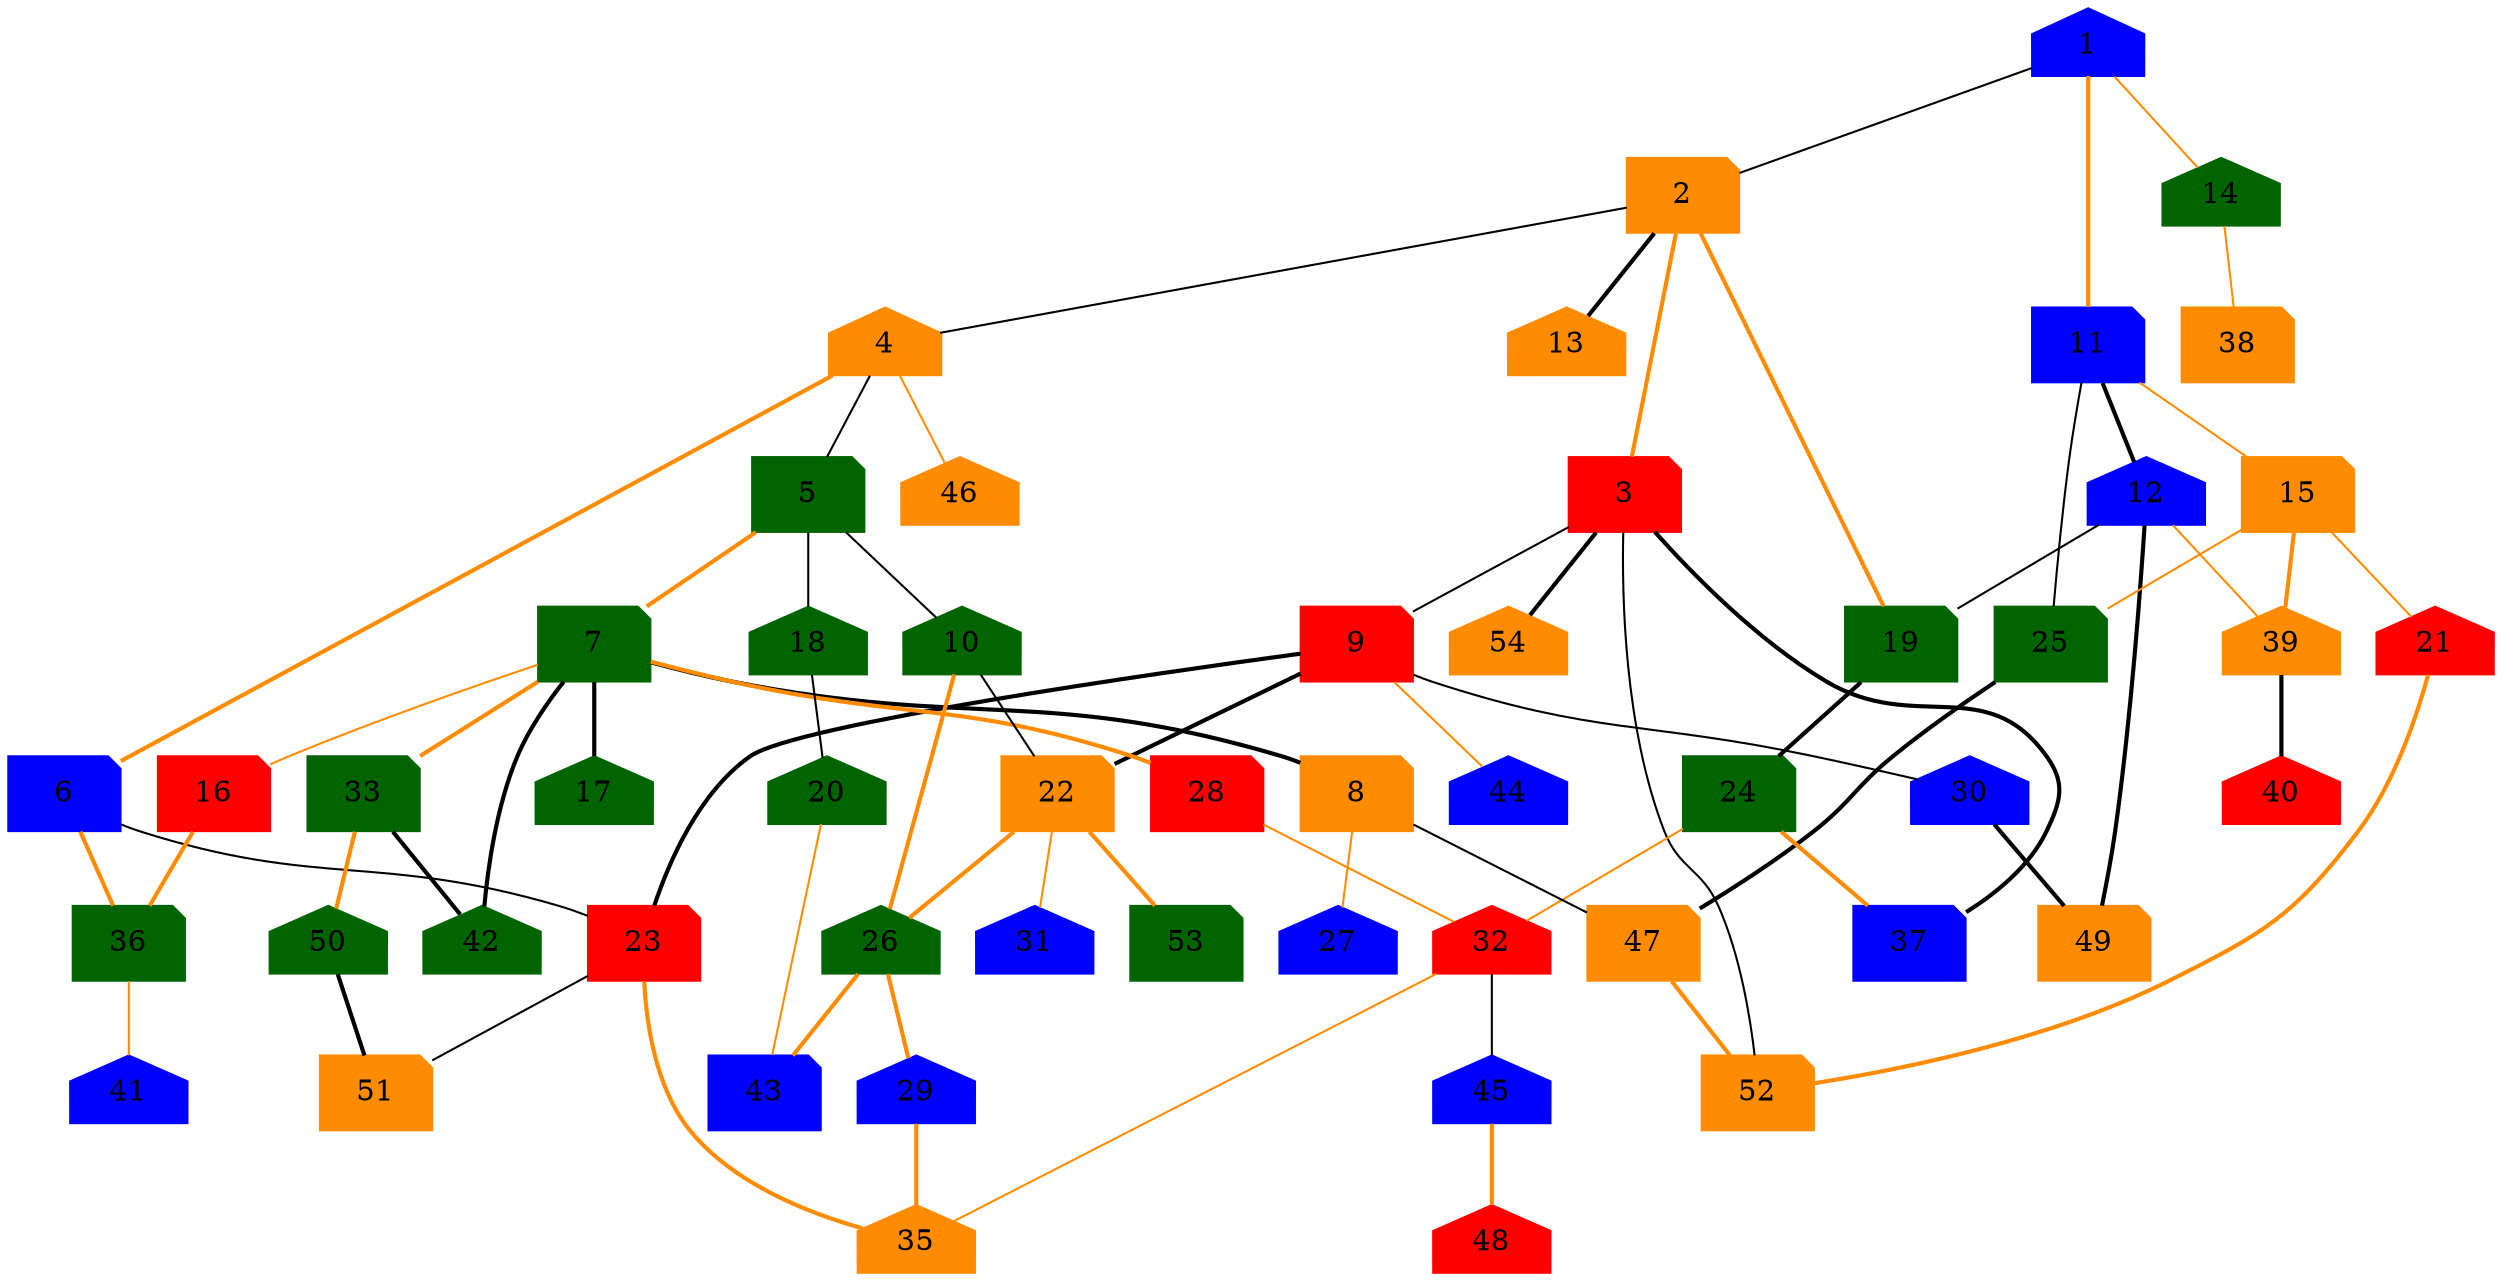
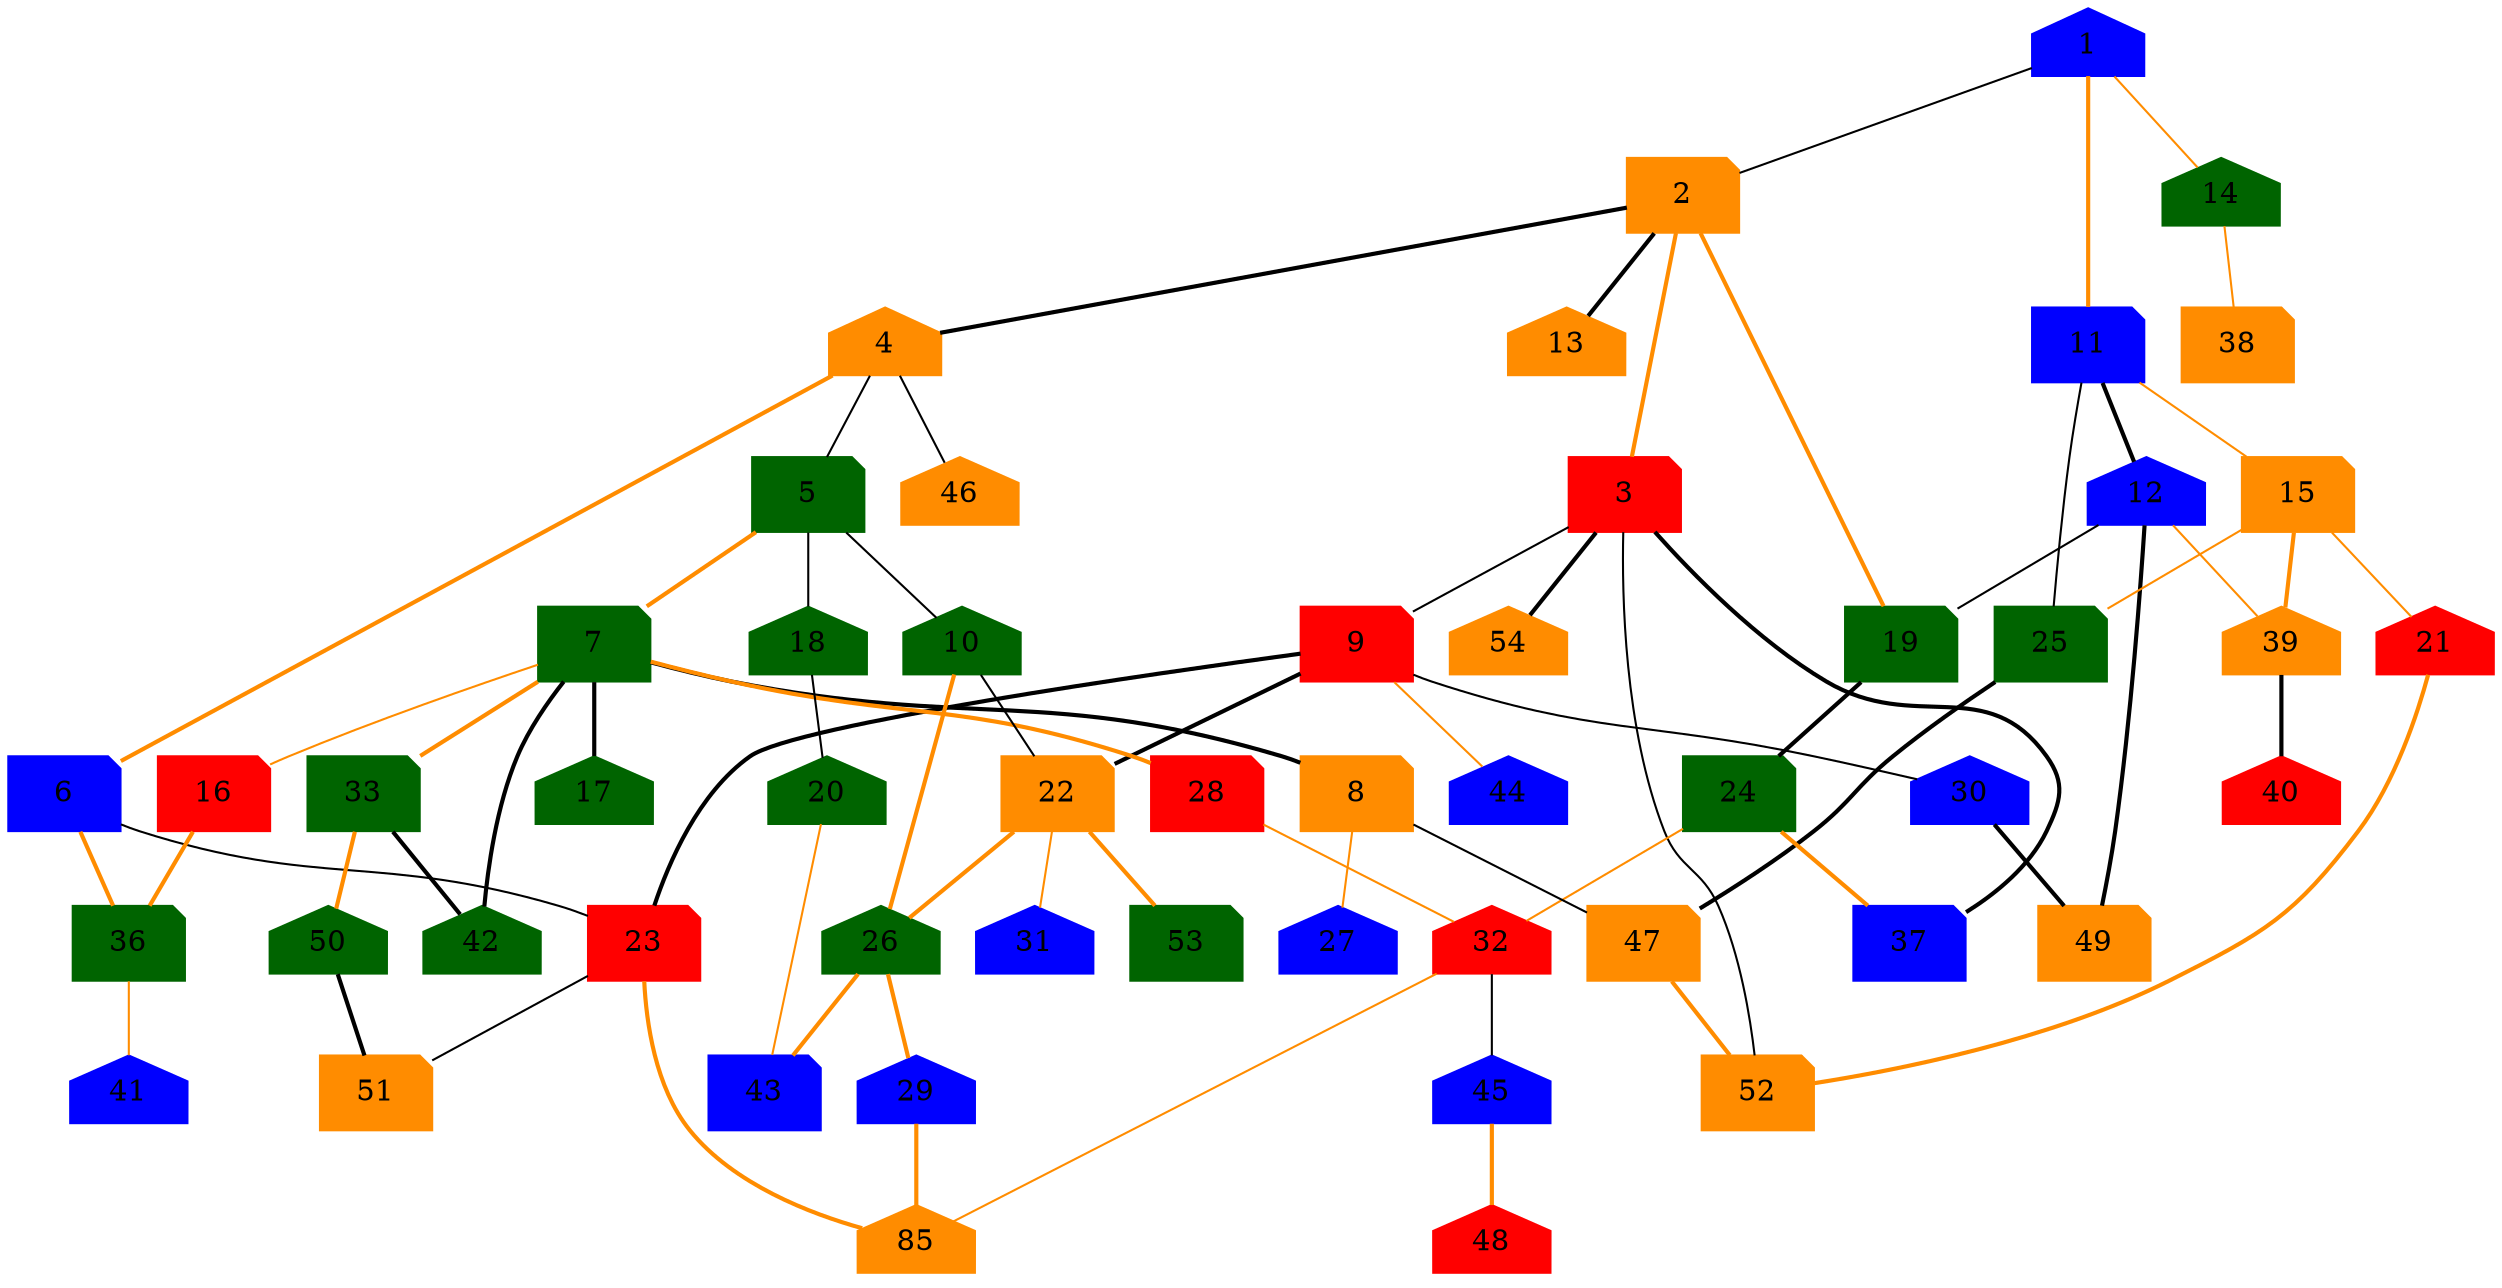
edge "2" -- "4": style solid -> bold
edge "4" -- "46": color darkorange -> black
node "35": label "35" -> "85"
